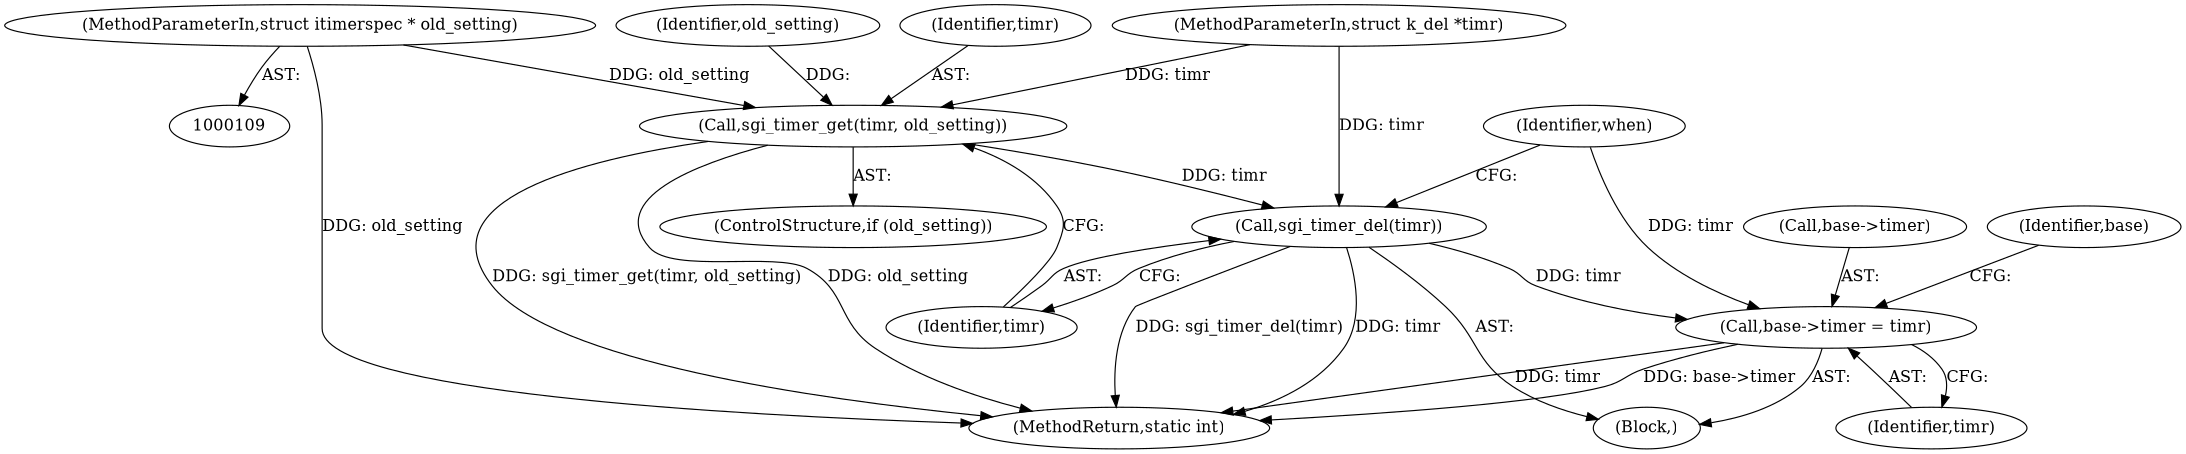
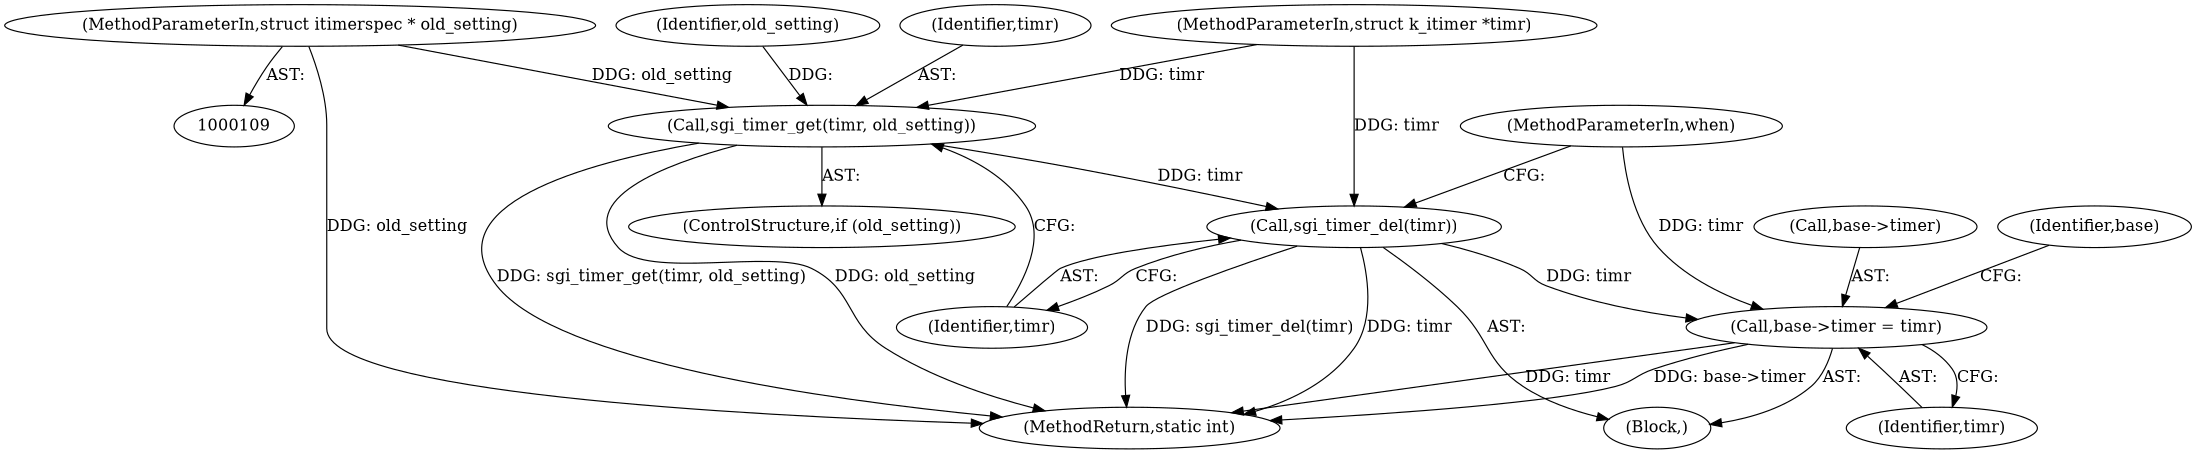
node "(MethodParameterIn,struct k_del *timr)": label "(MethodParameterIn,struct k_del *timr)" -> "(MethodParameterIn,struct k_itimer *timr)"
node "(Identifier,when)": label "(Identifier,when)" -> "(MethodParameterIn,when)"
